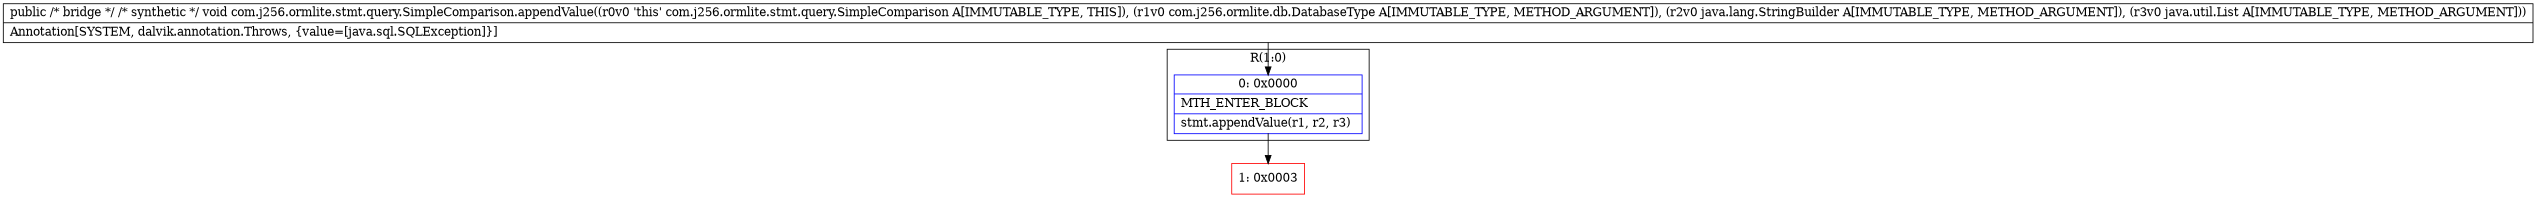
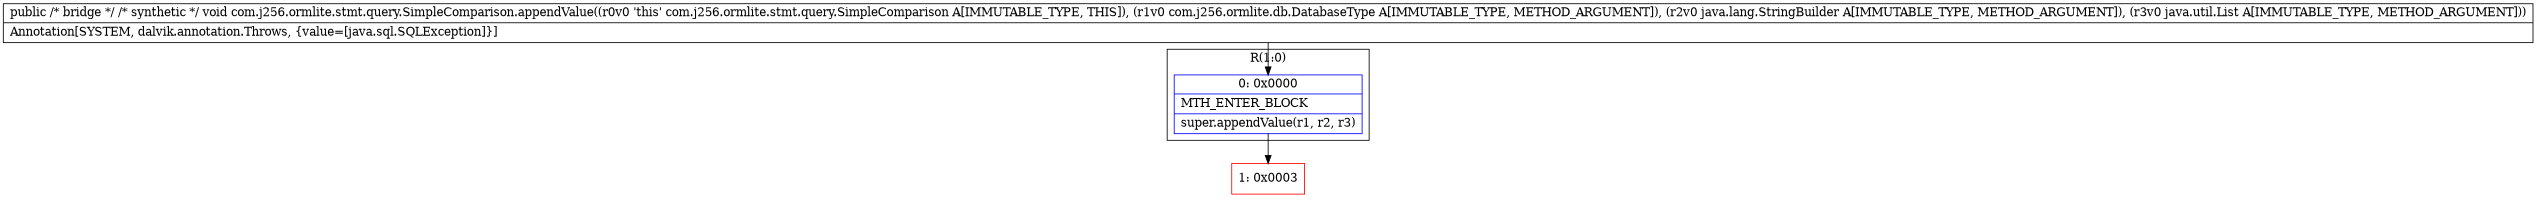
node "0: 0x0000": text "stmt.appendValue(r1, r2, r3)" -> "super.appendValue(r1, r2, r3)"
